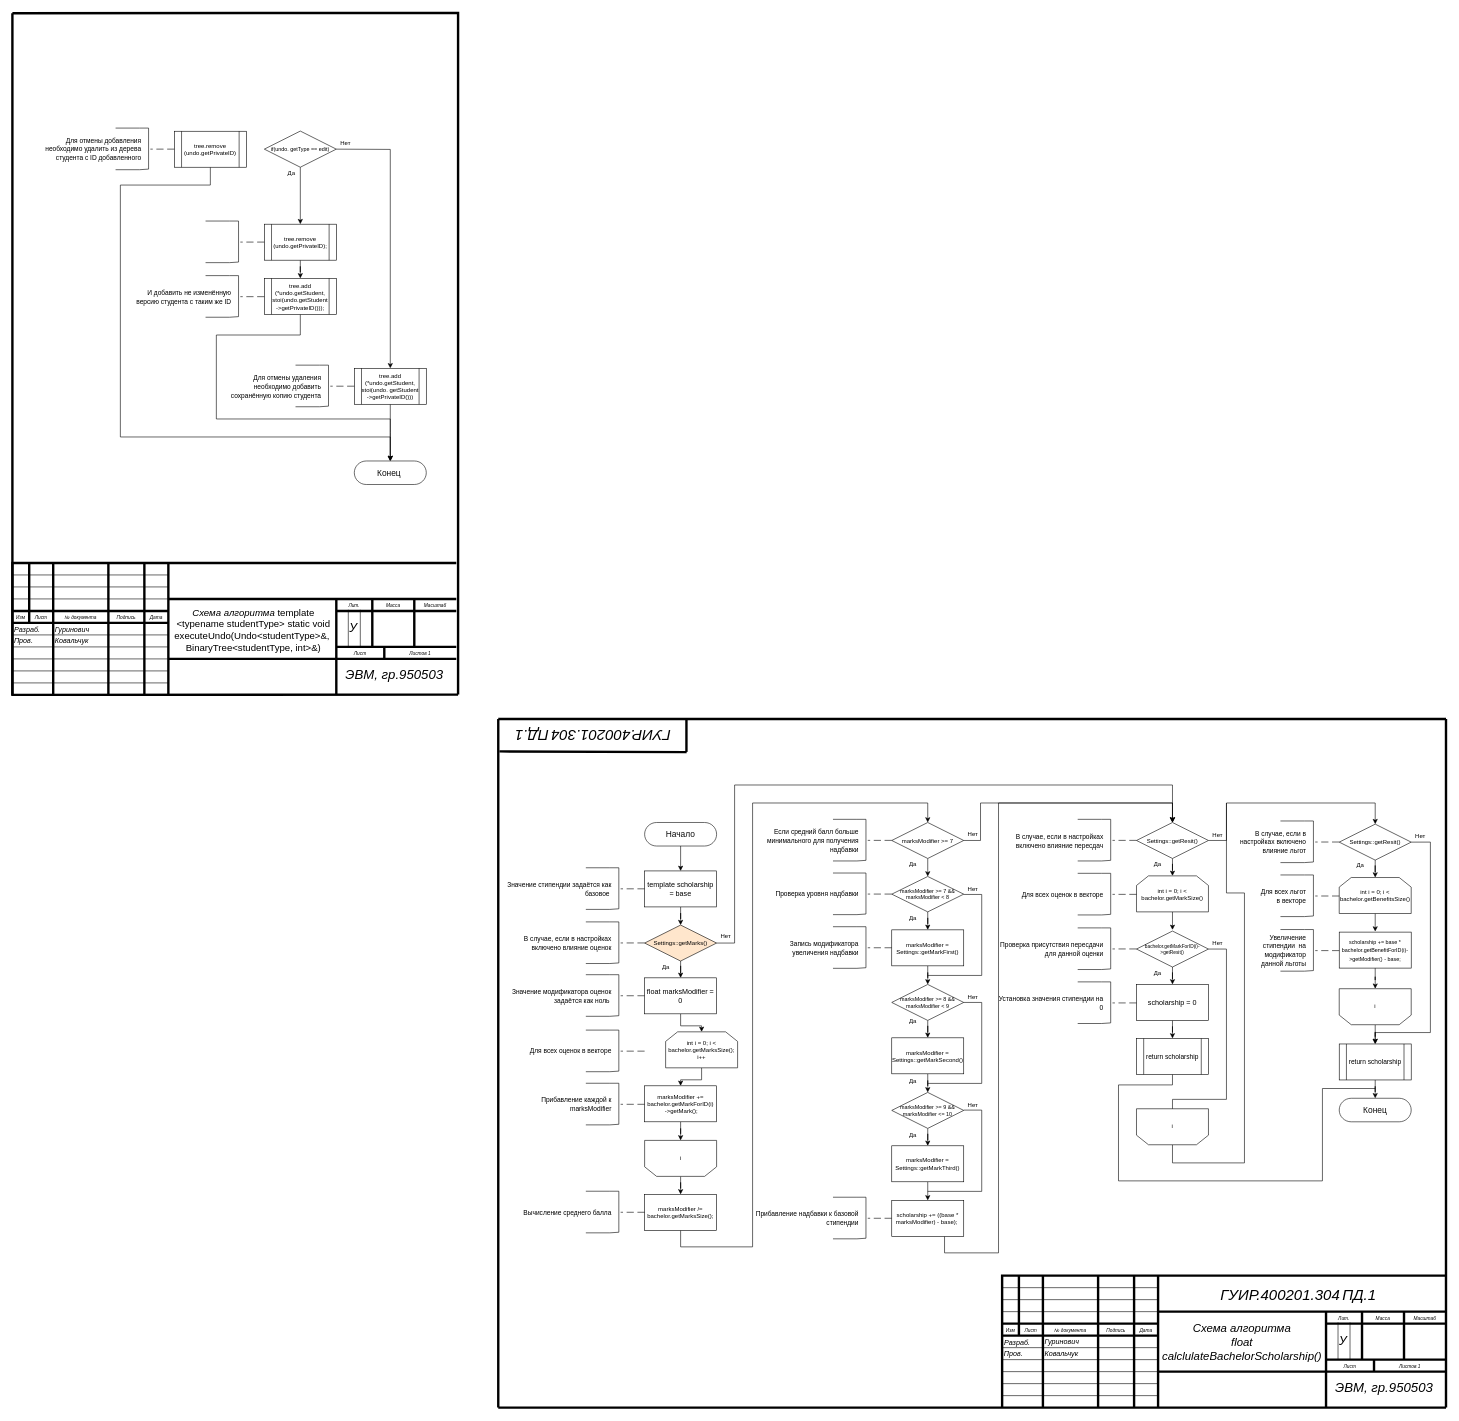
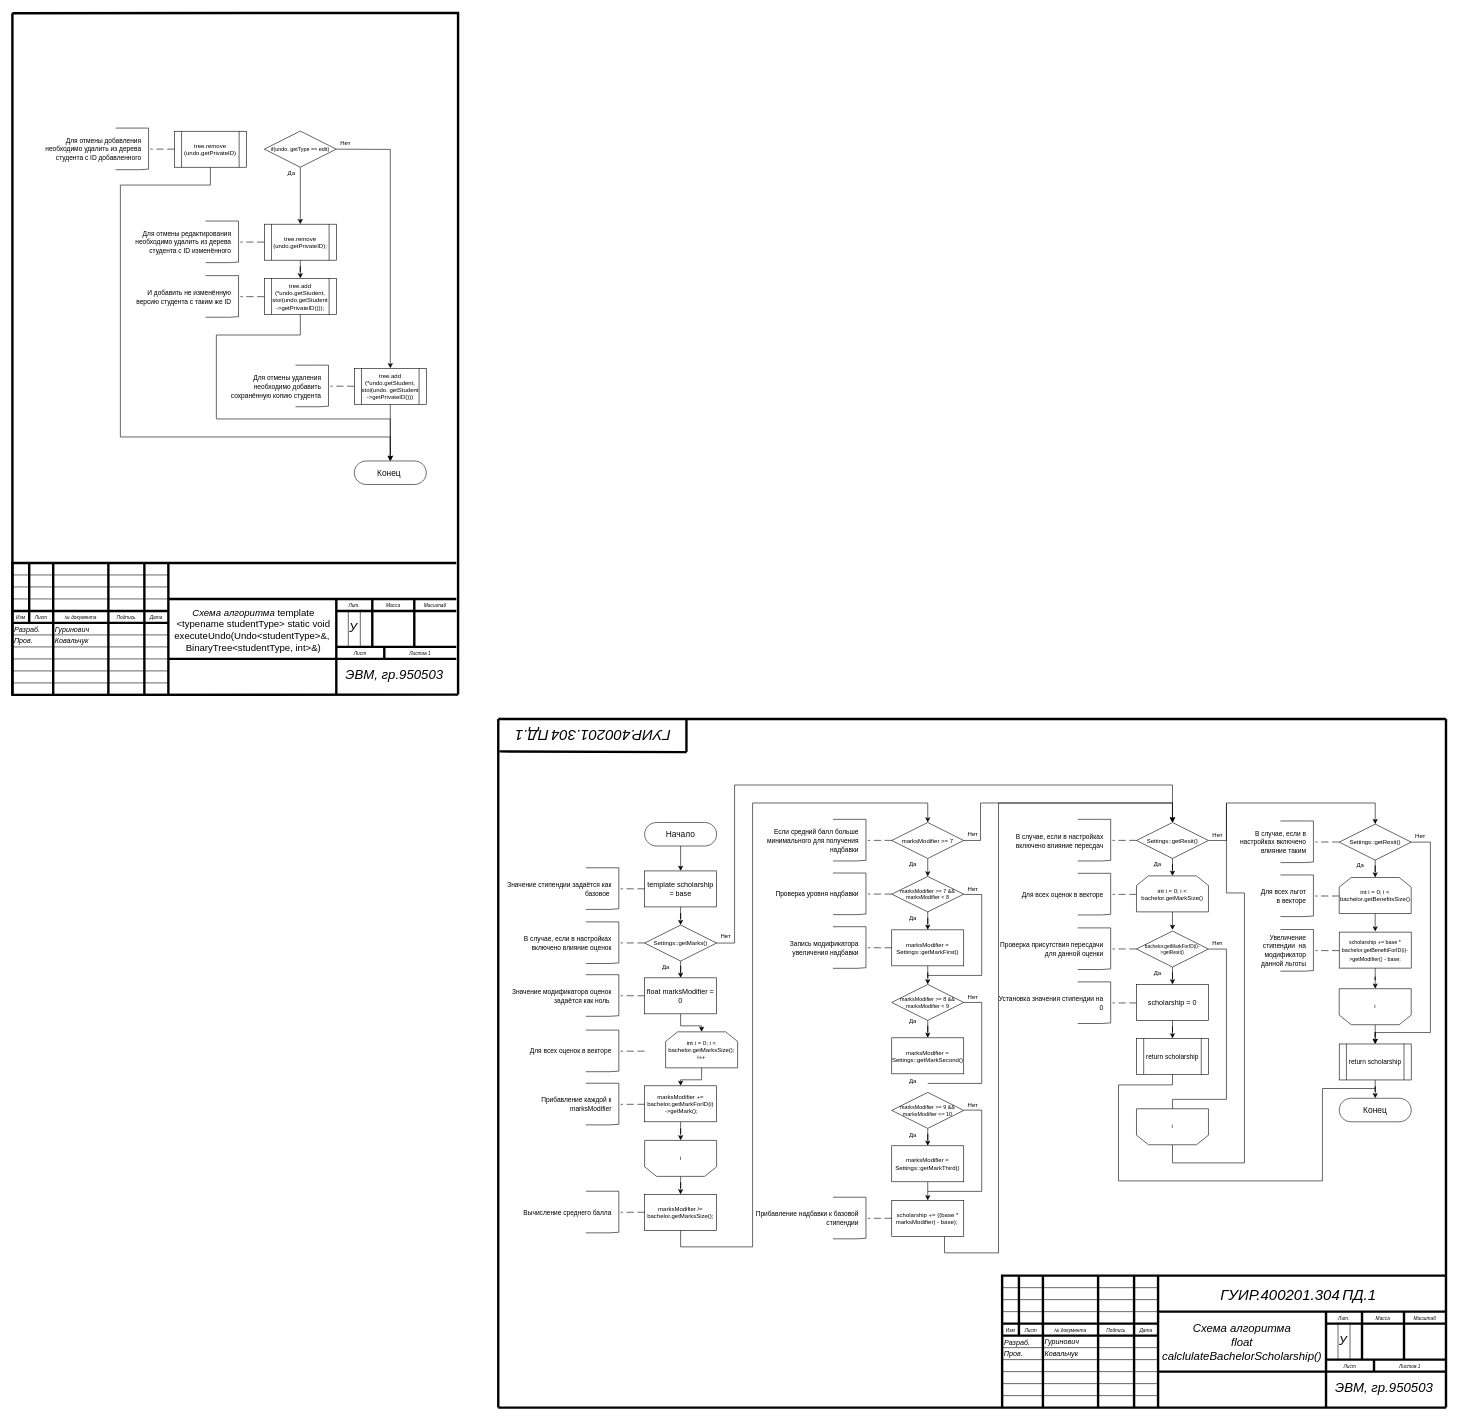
node "Для отмены редактирования необходимо удалить из дерева студента с ID изменённого": added
node "В случае, если в настройках включено влияние льгот": label "В случае, если в настройках включено влияние льгот" -> "В случае, если в настройках включено влияние таким"
node "Settings::getMarks()": fillcolor #ffe6cc -> #ffffff
edge "marksModifier = Settings::getMarkSecond()" -> "marksModifier >= 9 && marksModifier <= 10": removed
